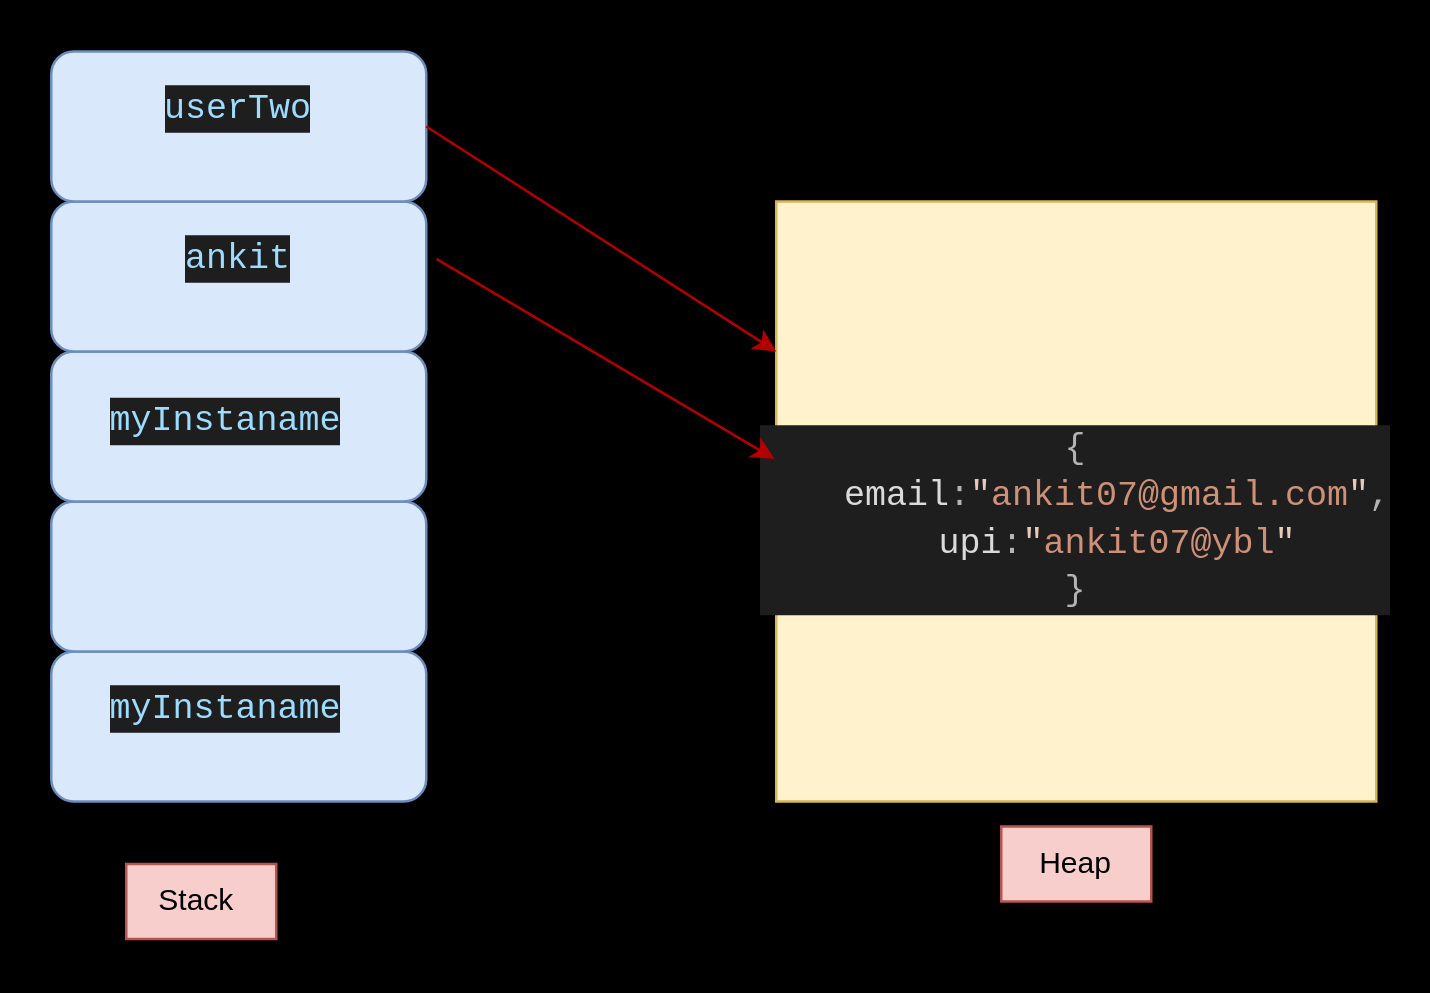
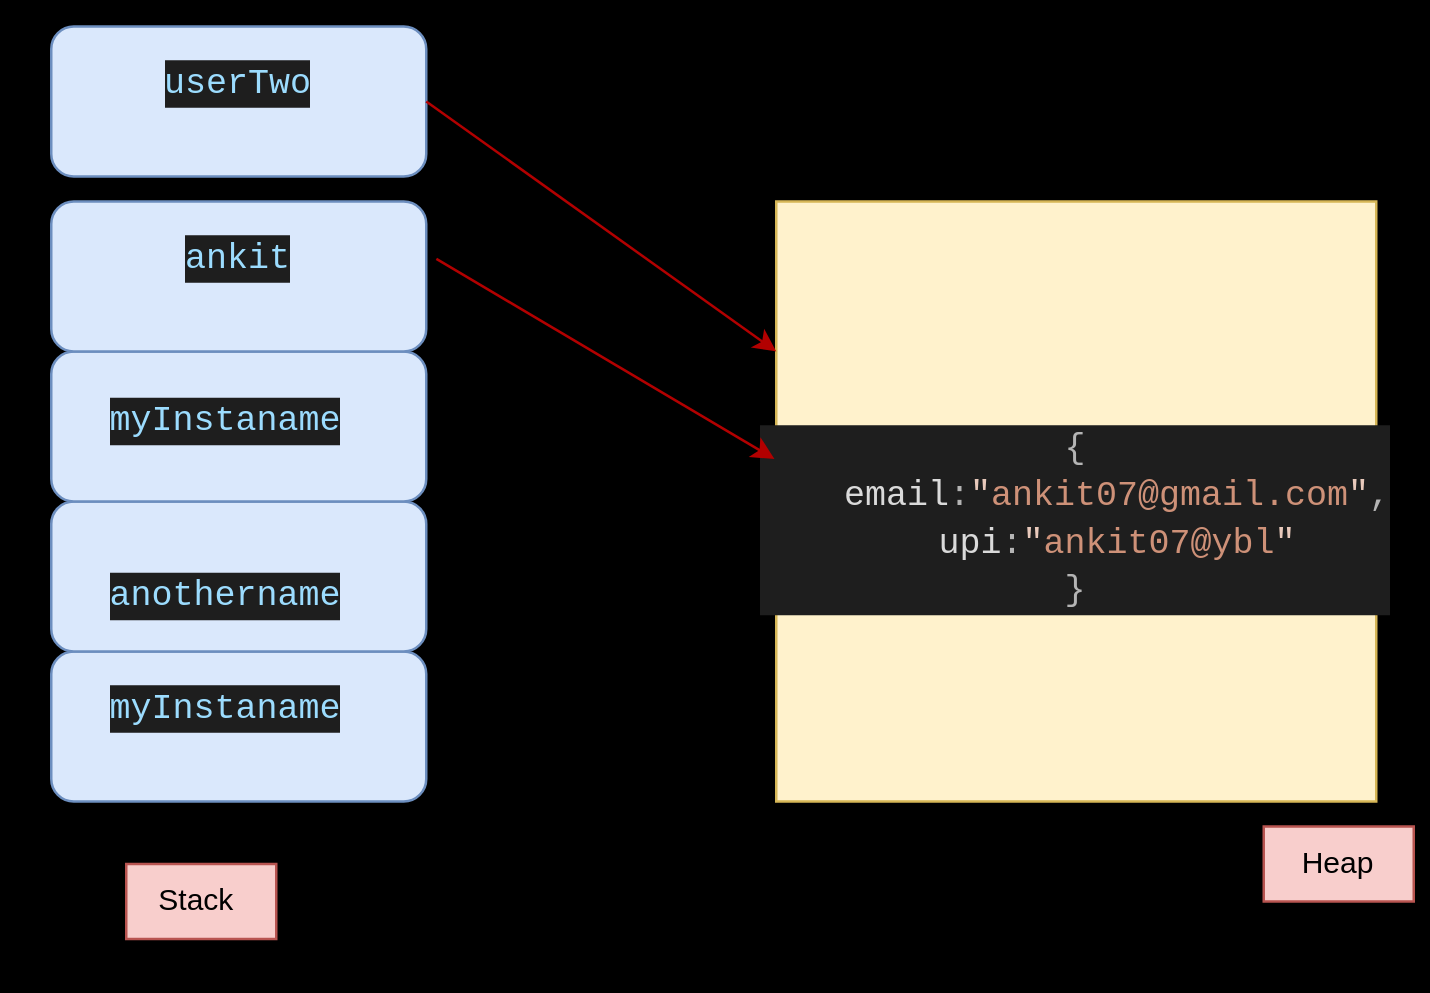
node "userTwo": moved (239, 126) -> (239, 101)
node "anothername": added
node "Heap": moved (1076, 864) -> (1339, 864)
